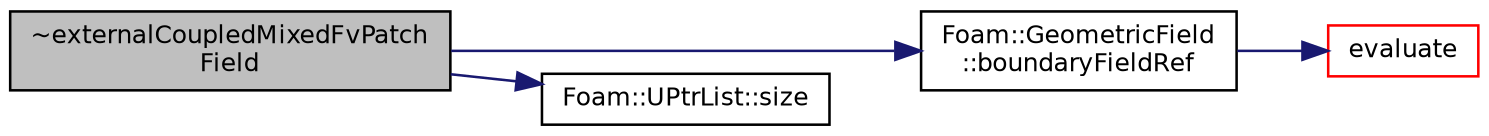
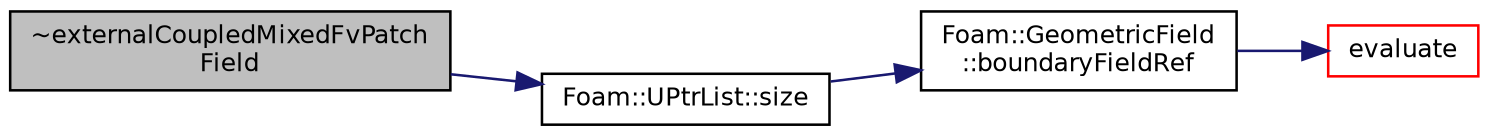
edge "~externalCoupledMixedFvPatch Field" -> "Foam::GeometricField ::boundaryFieldRef": now "Foam::UPtrList::size" -> "Foam::GeometricField ::boundaryFieldRef"
